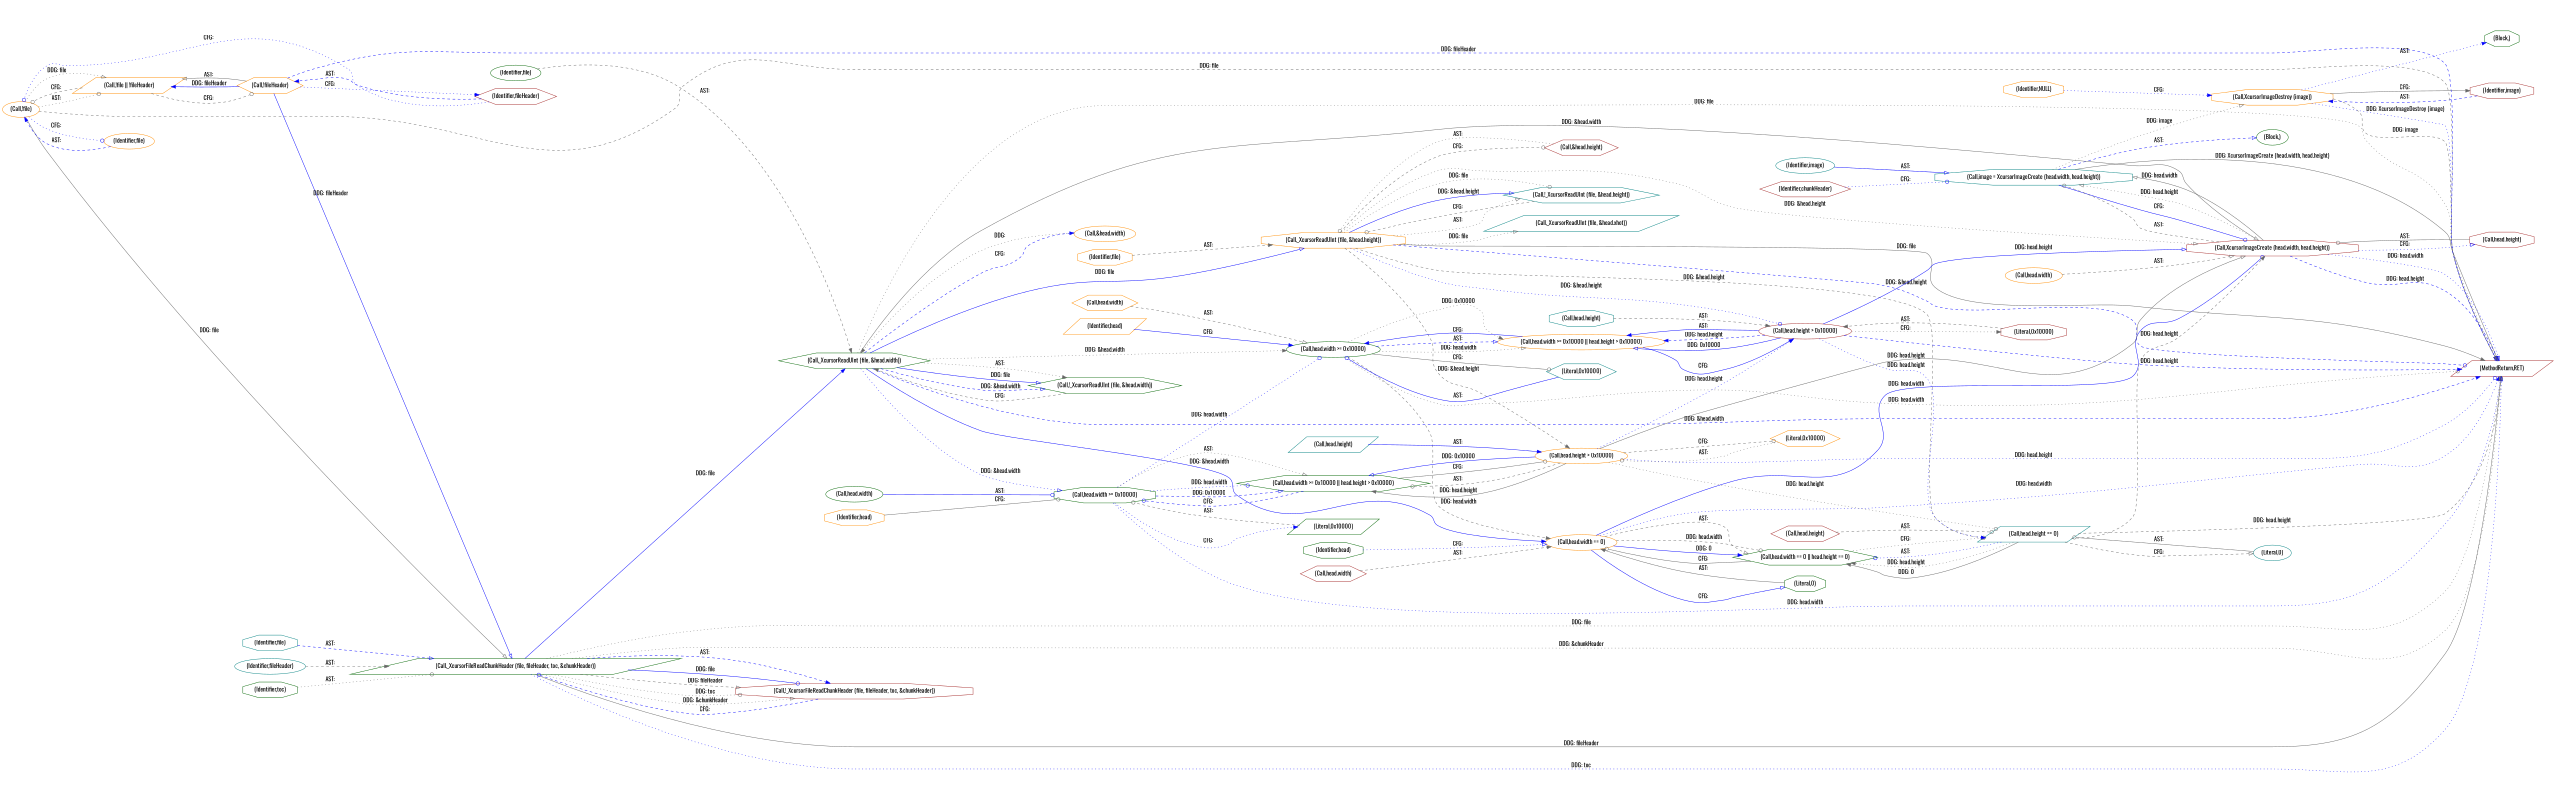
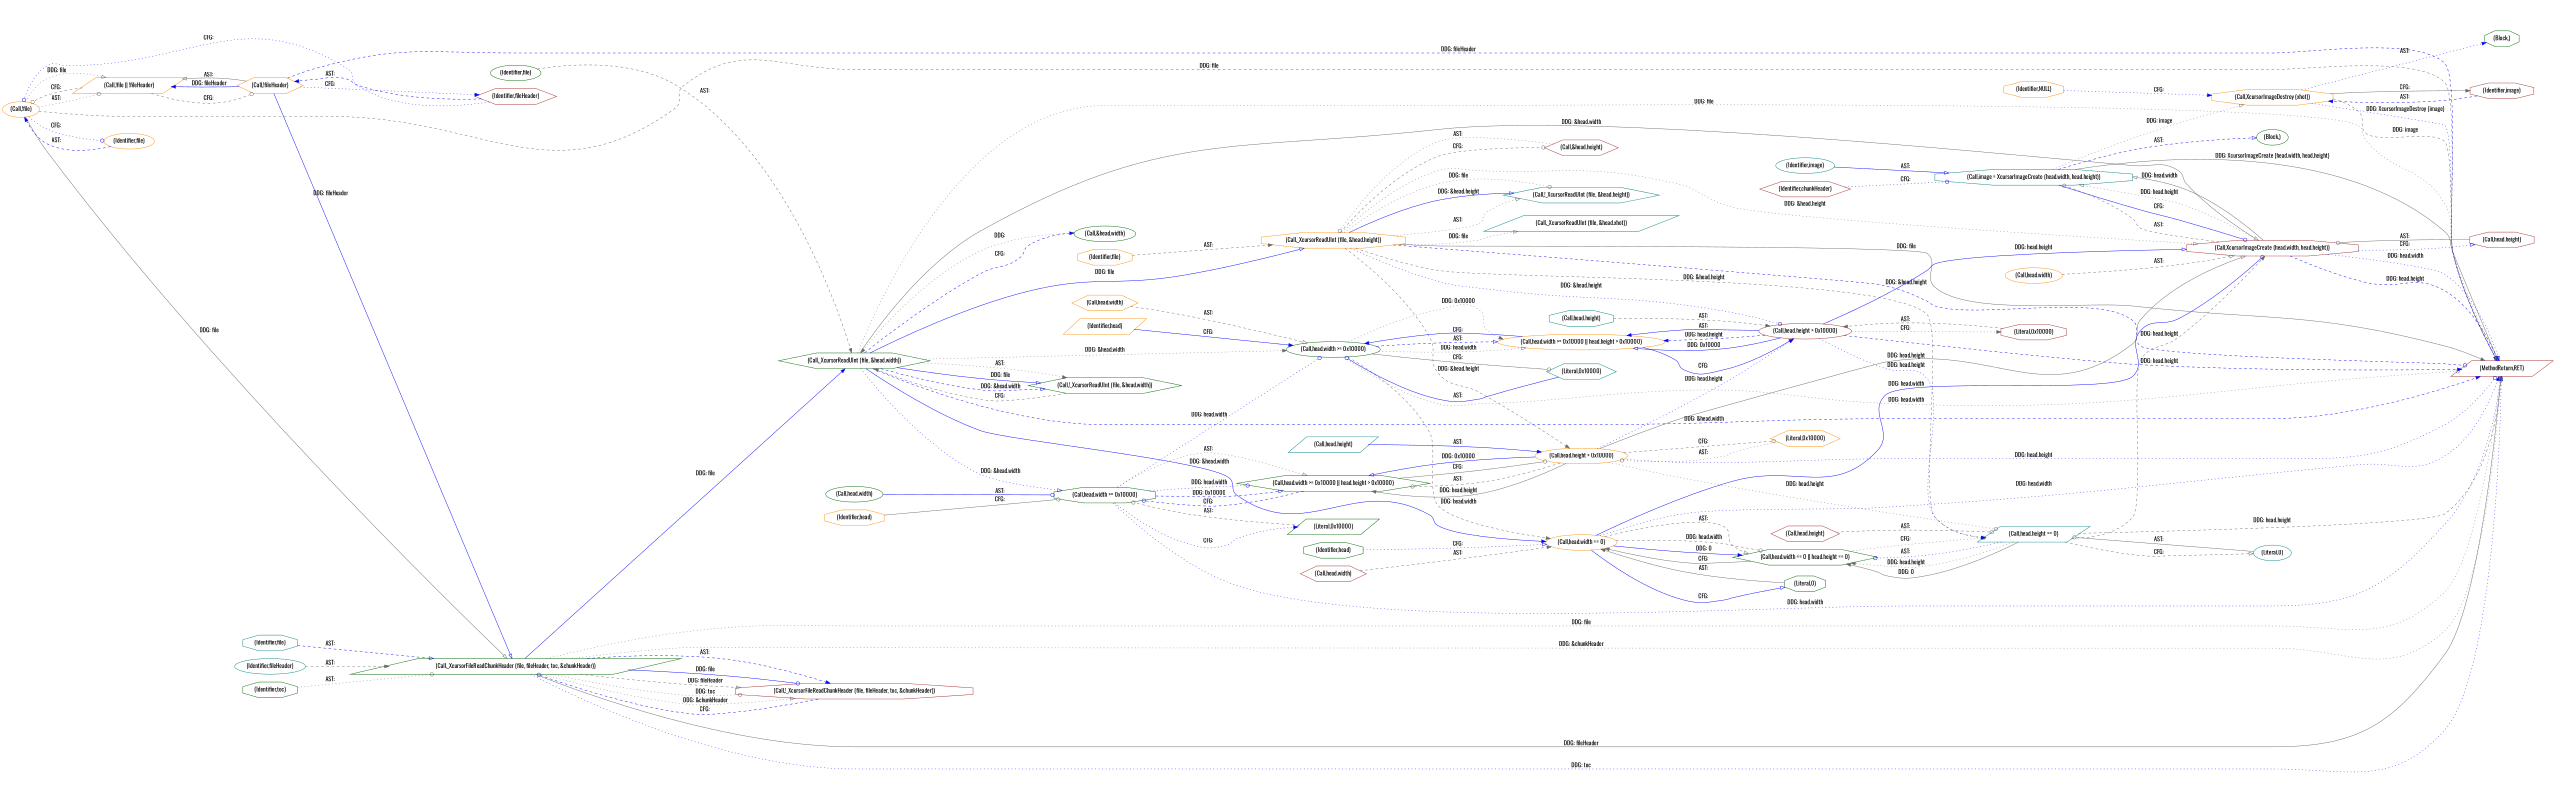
node "(Call,XcursorImageDestroy (image))": label "(Call,XcursorImageDestroy (image))" -> "(Call,XcursorImageDestroy (xhot))"
edge "(Call,!_XcursorReadUInt (file, &head.height))" -> "(Call,_XcursorReadUInt (file, &head.height))": removed, label "CFG:"
node "(Call,&head.width)": color darkorange -> darkgreen
edge "(Call,head.width == 0 || head.height == 0)" -> "(Call,head.width == 0)": arrowhead odot -> normal
